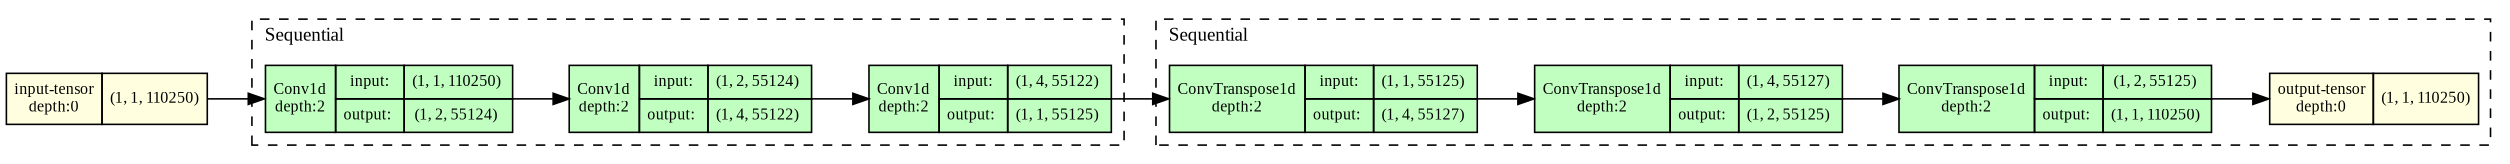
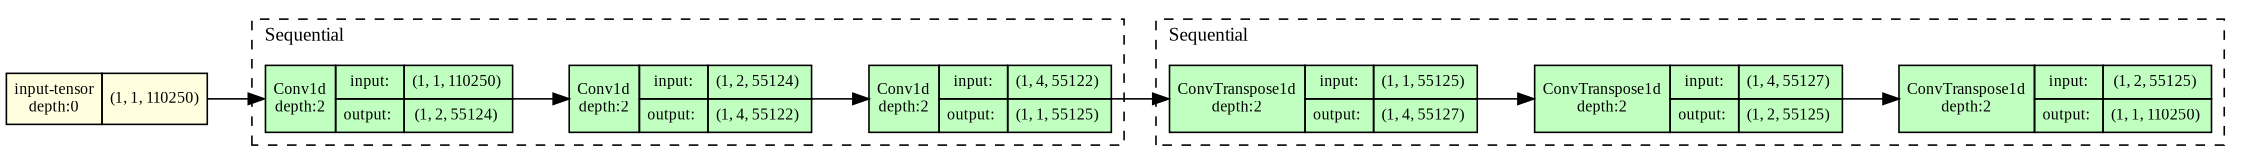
node "output-tensor": removed
